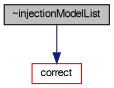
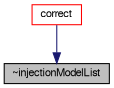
edge "~injectionModelList" -> "correct": reversed
